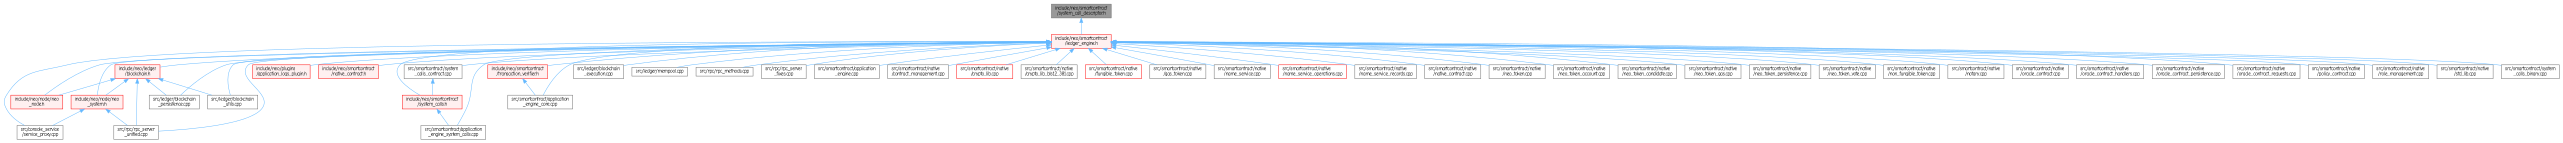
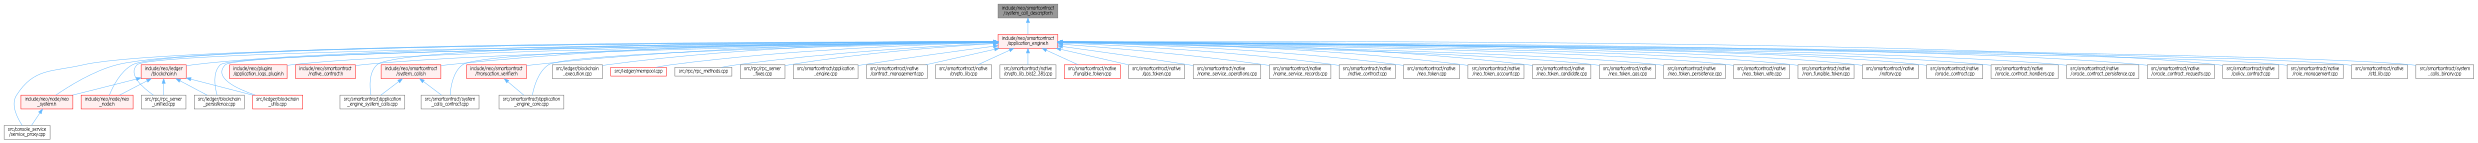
node "include/neo/smartcontract /ledger_engine.h": label "include/neo/smartcontract /ledger_engine.h" -> "include/neo/smartcontract /application_engine.h"
node "src/ledger/mempool.cpp": color grey40 -> red
node "src/smartcontract/native /crypto_lib.cpp": color red -> grey40
node "src/smartcontract/native /name_service.cpp": removed
node "src/smartcontract/native /name_service_operations.cpp": color red -> grey40
edge "include/neo/smartcontract /system_calls.h" -> "src/smartcontract/system _calls_contract.cpp": reversed
node "src/ledger/blockchain _utils.cpp": color grey40 -> red
edge "src/rpc/rpc_server _unified.cpp" -> "include/neo/node/neo _system.h": removed
